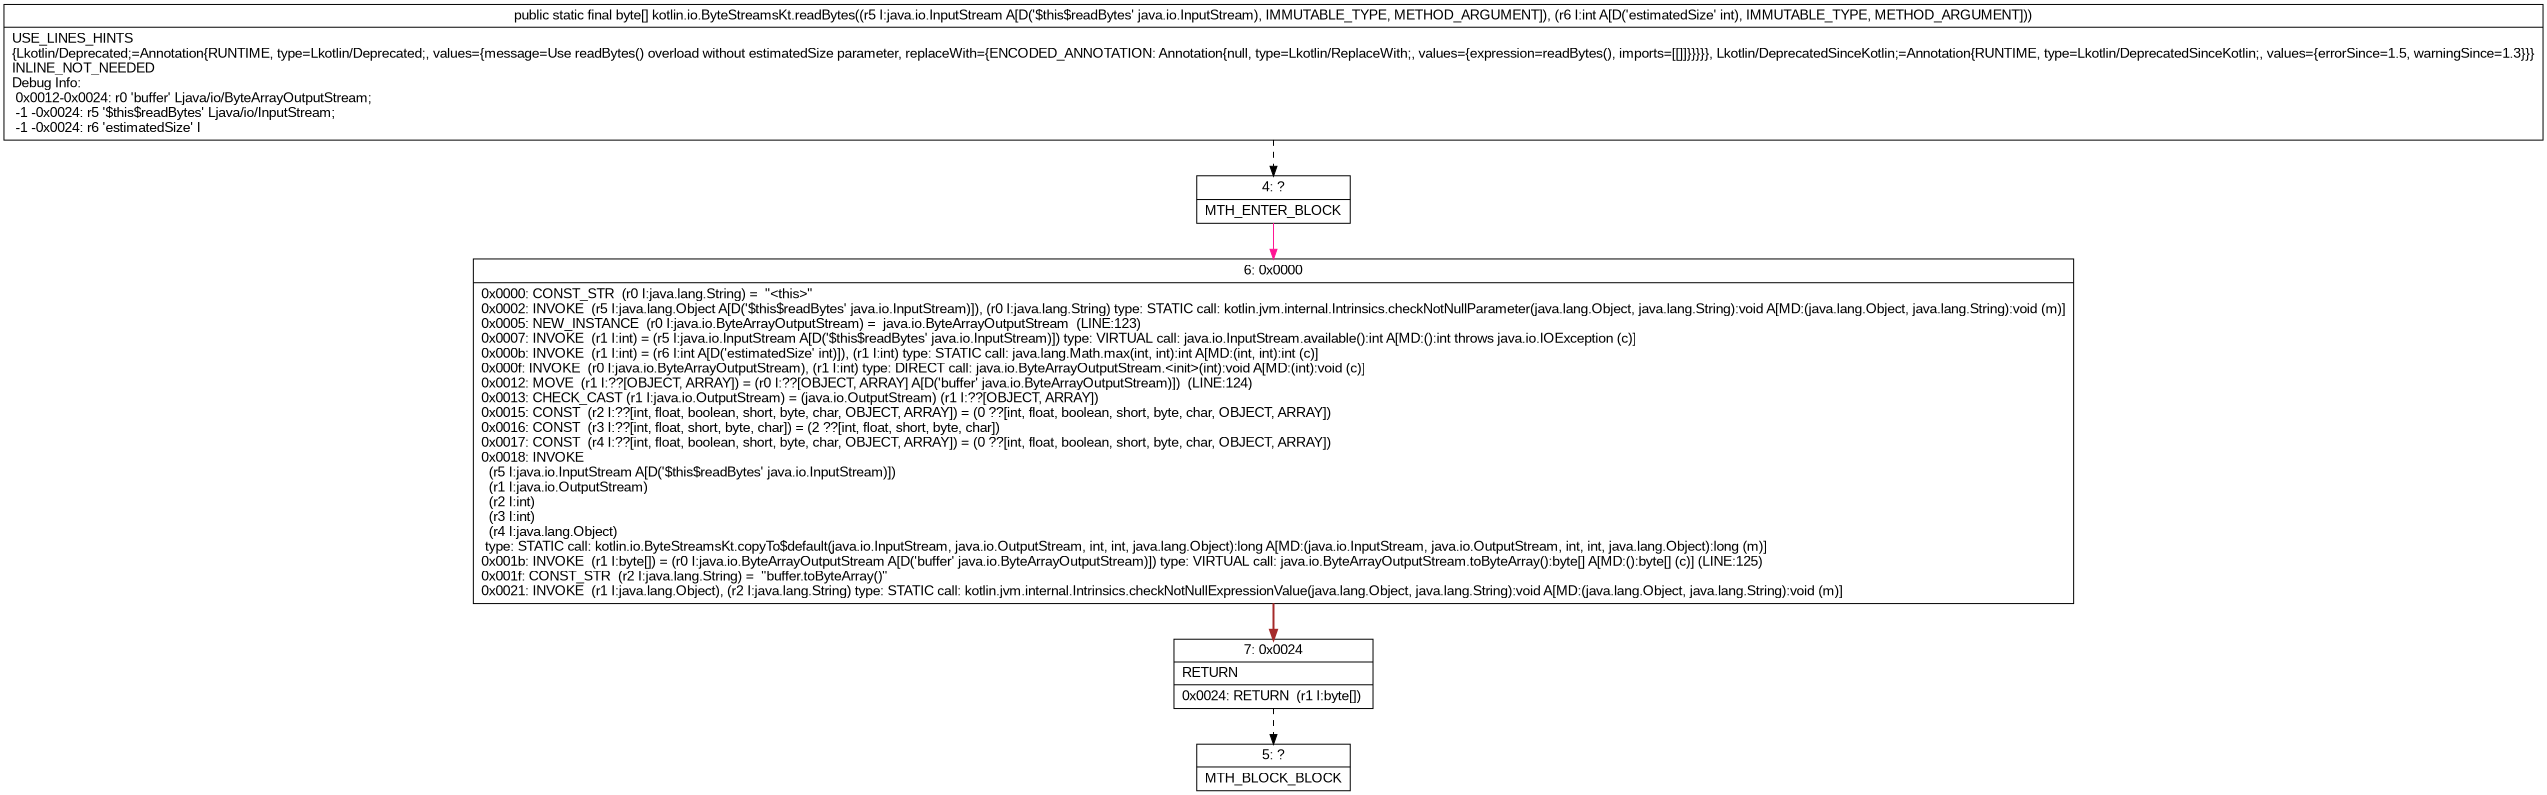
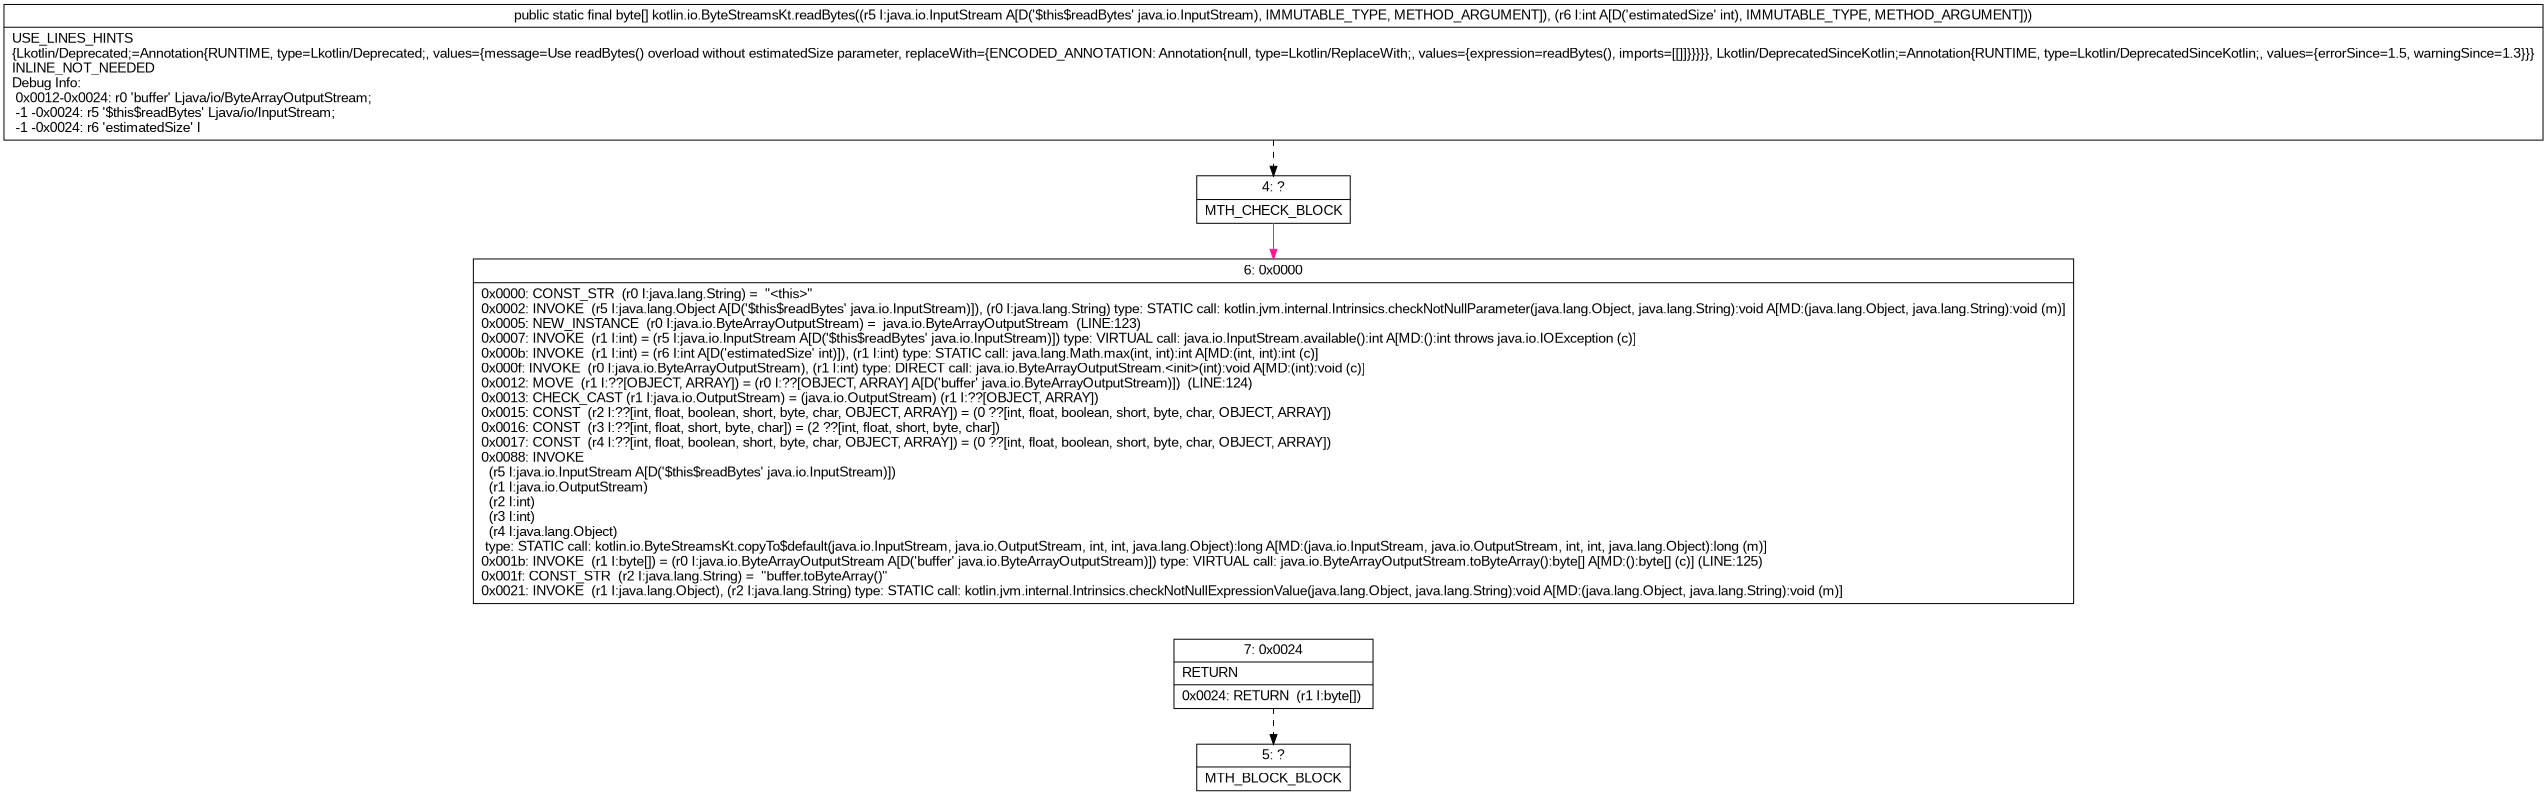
node "4: ?": text "MTH_ENTER_BLOCK" -> "MTH_CHECK_BLOCK"
node "6: 0x0000": text "0x0018: INVOKE" -> "0x0088: INVOKE"
edge "6: 0x0000" -> "7: 0x0024": removed
